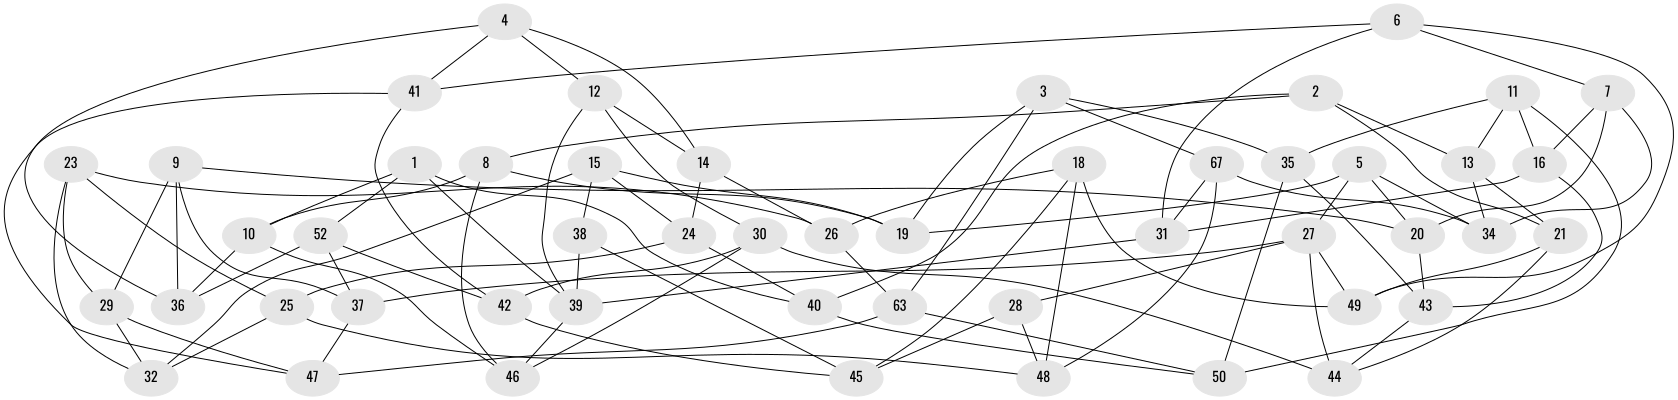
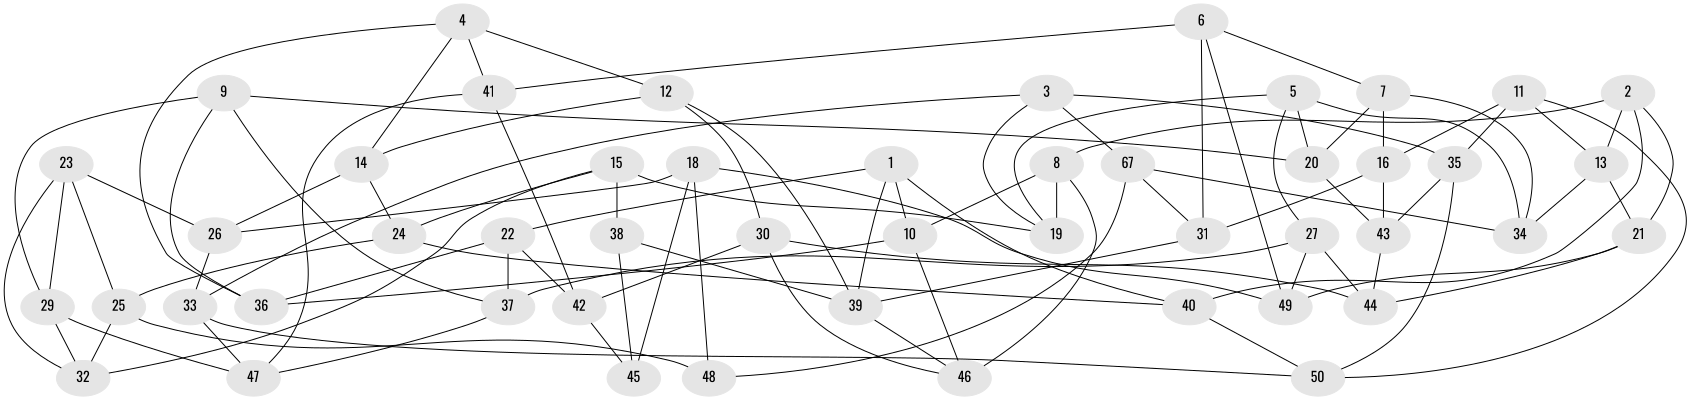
node "52": label "52" -> "22"
node "63": label "63" -> "33"
node "28": removed
